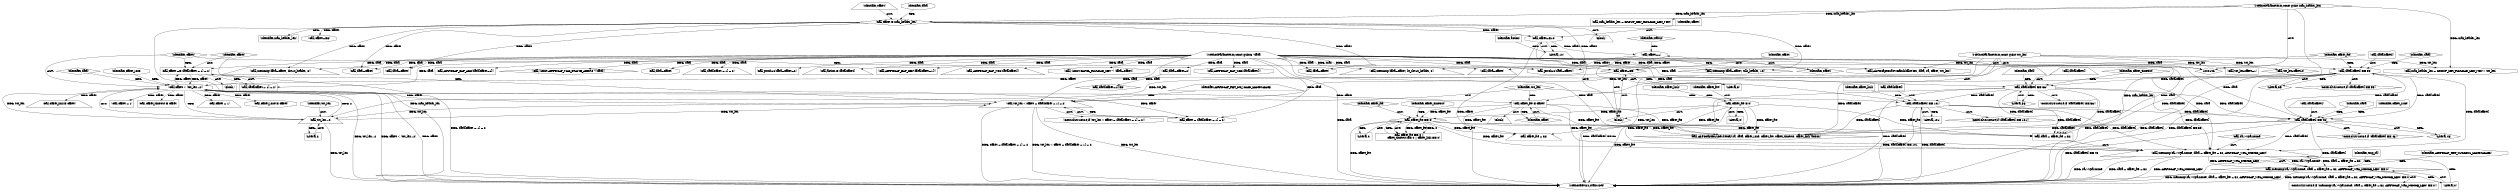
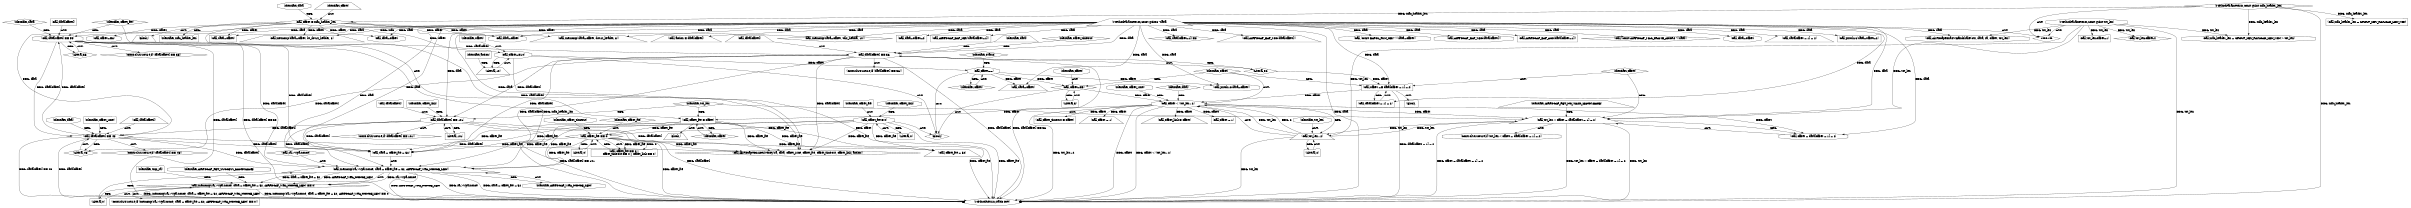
node "(Call,(const EAPOL_PAYLOAD_KEY *) (data+offset))": label "(Call,(const EAPOL_PAYLOAD_KEY *) (data+offset))" -> "(Call,(const EAPOL_RSN_KEY *) (data+offset))"
edge "(Call,offset < (tot_len - 2))" -> "(Call,offset += data[offset + 1] + 2)": now "(Literal,56)" -> "(Call,offset += data[offset + 1] + 2)"
edge "(Call,data+offset+2)" -> "(Call,data[offset+1]!=3)": now "(MethodParameterIn,const guint8 *data)" -> "(Call,data[offset+1]!=3)"
edge "(Call,data[offset] == 56)" -> "(Call,data[offset] == 48)": now "(Call,data[offset] == 56)" -> "(Literal,48)"
node "(Call,offset_rsne = offset)": removed
edge "(Call,offset_fte = offset)" -> "(MethodReturn,static INT)": added, label "DDG: offset_fte"
node "(Identifier,AIRPDCAP_WPA_NONCE_LEN)": added
